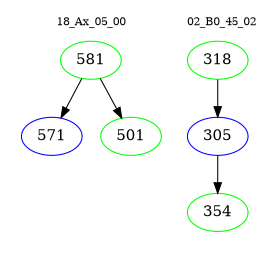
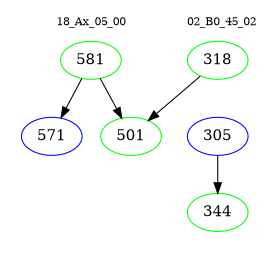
edge "318" -> "305": now "318" -> "501"
node "354": label "354" -> "344"
